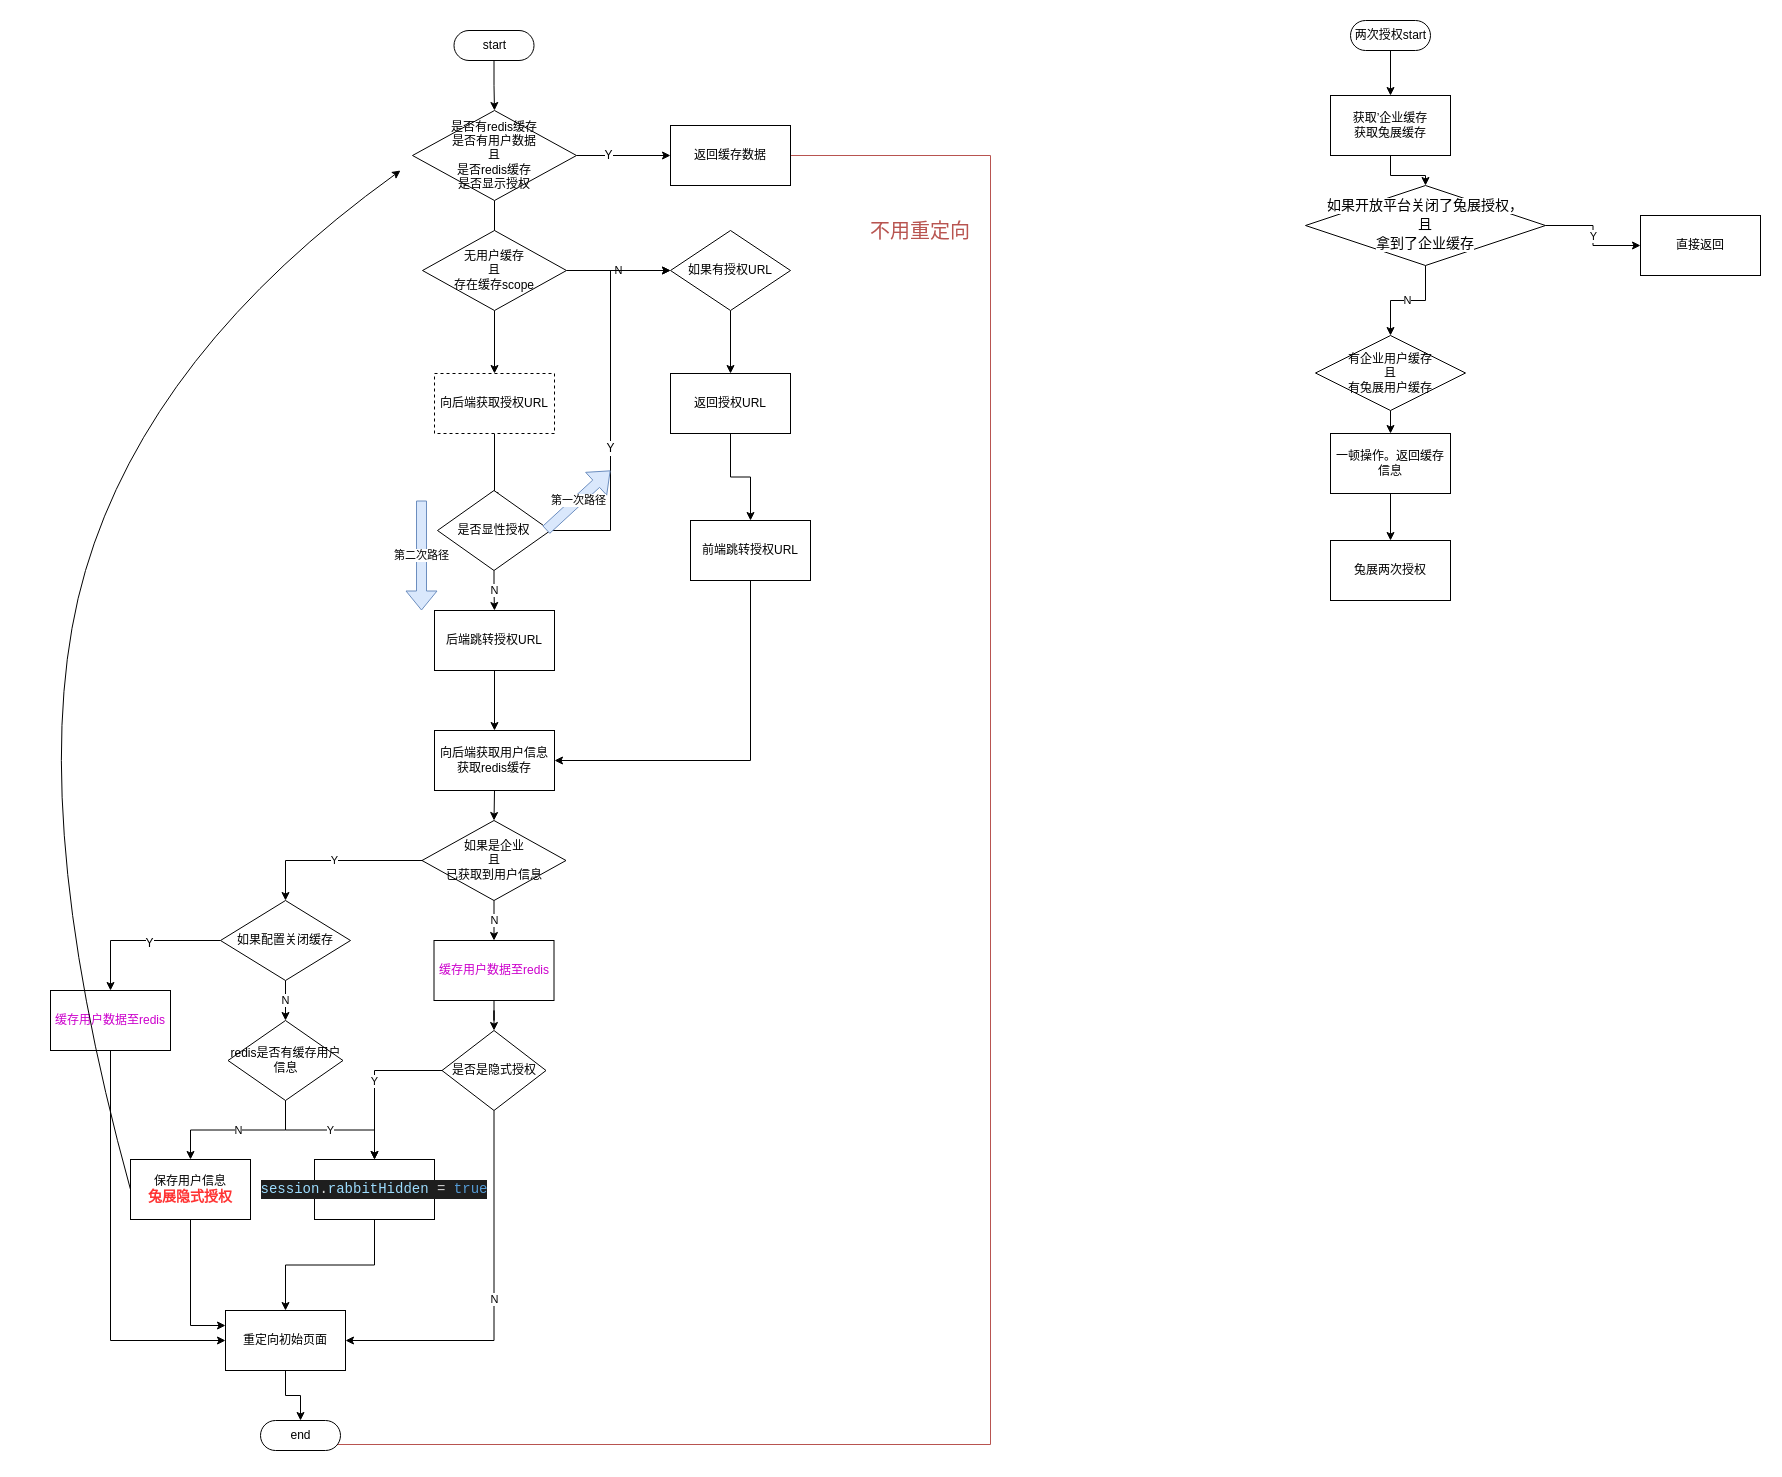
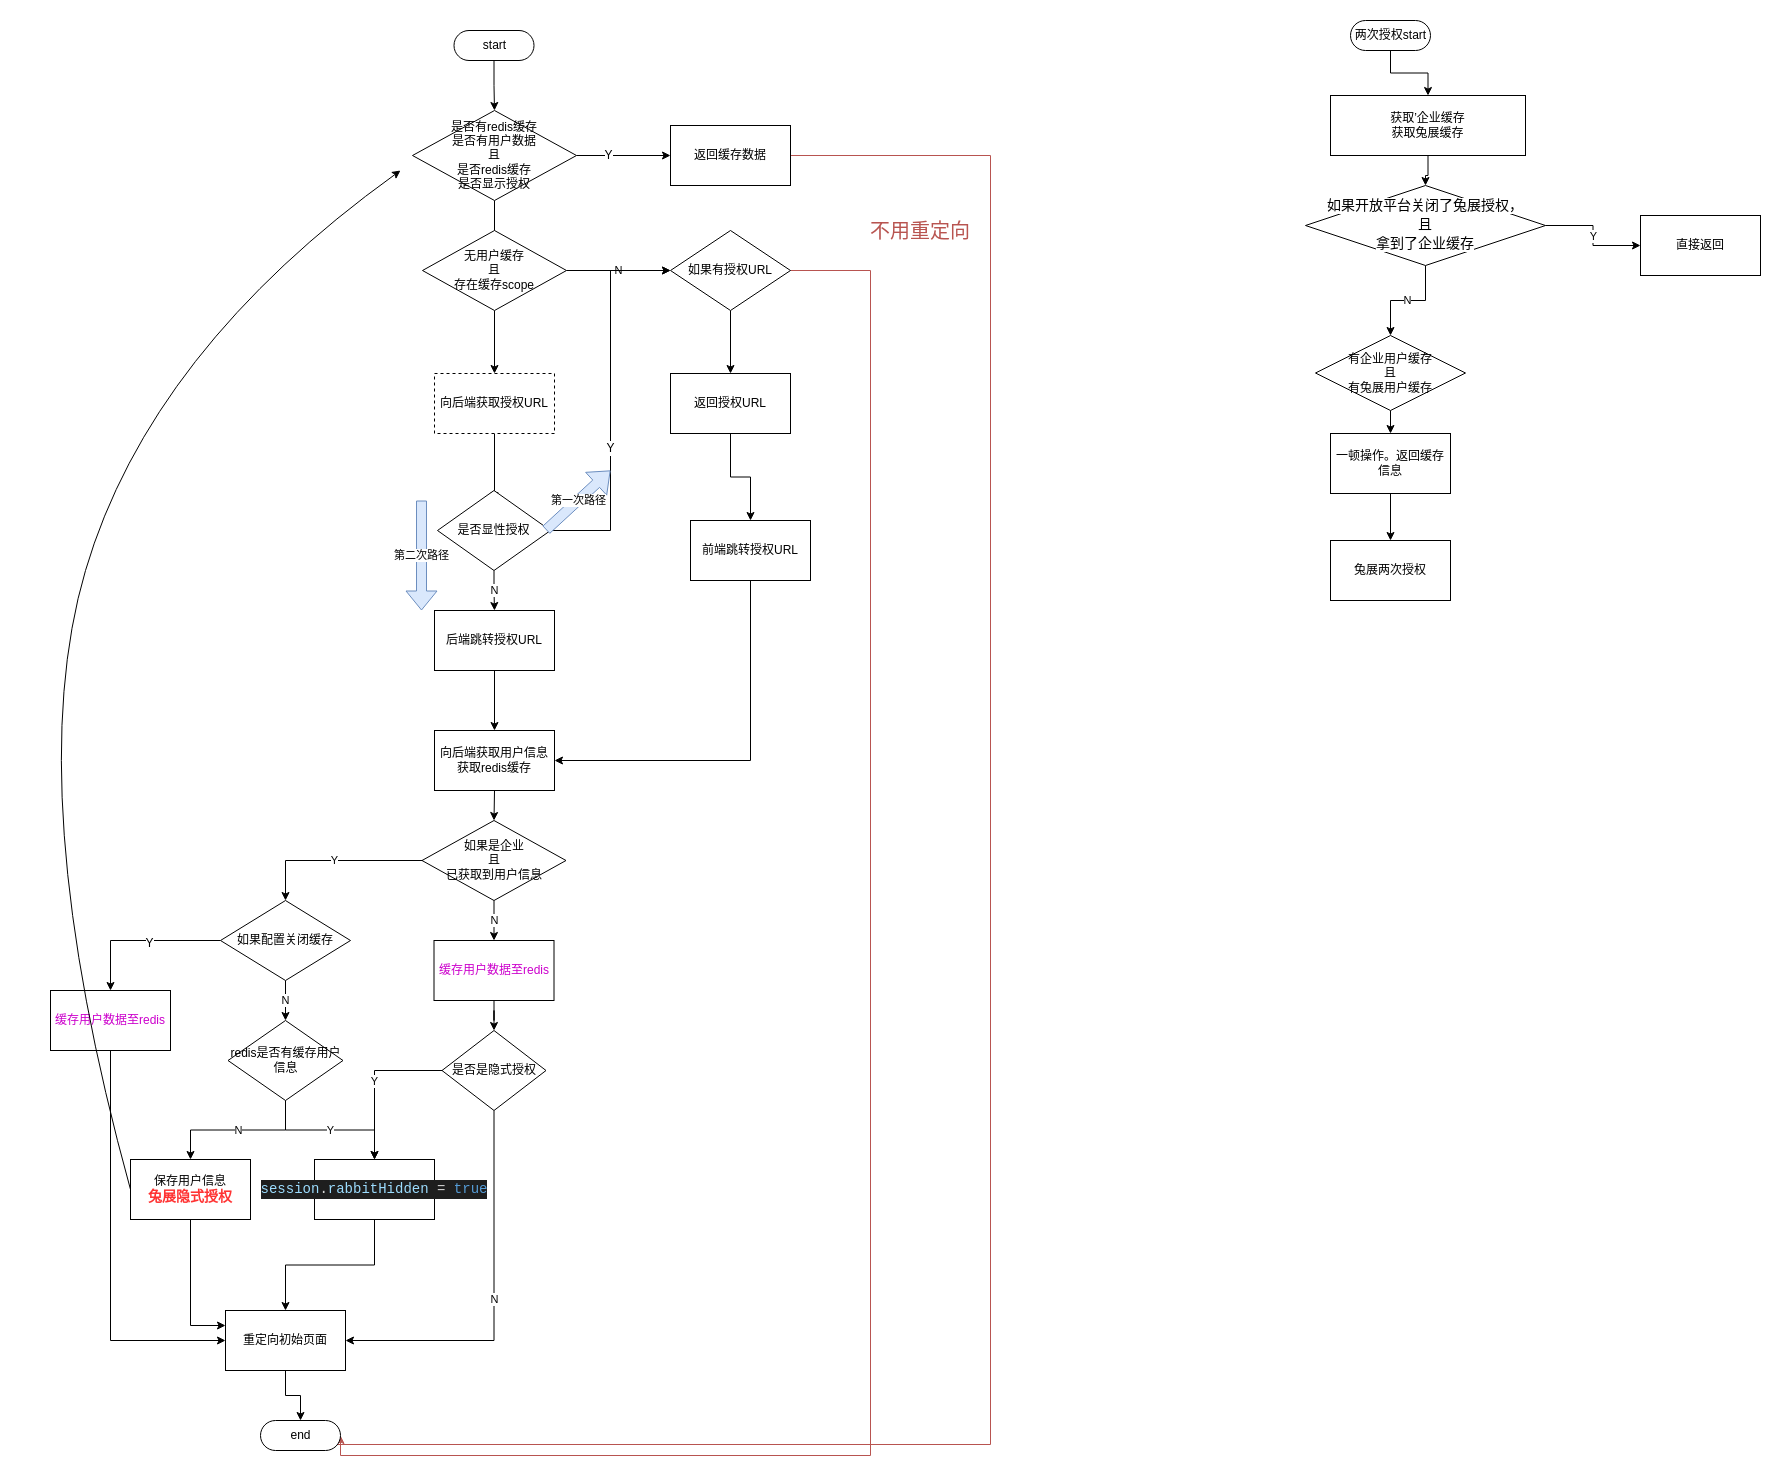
node "获取’企业缓存 获取兔展缓存": size 120x60 -> 195x60
edge "如果有授权URL" -> "end": added
